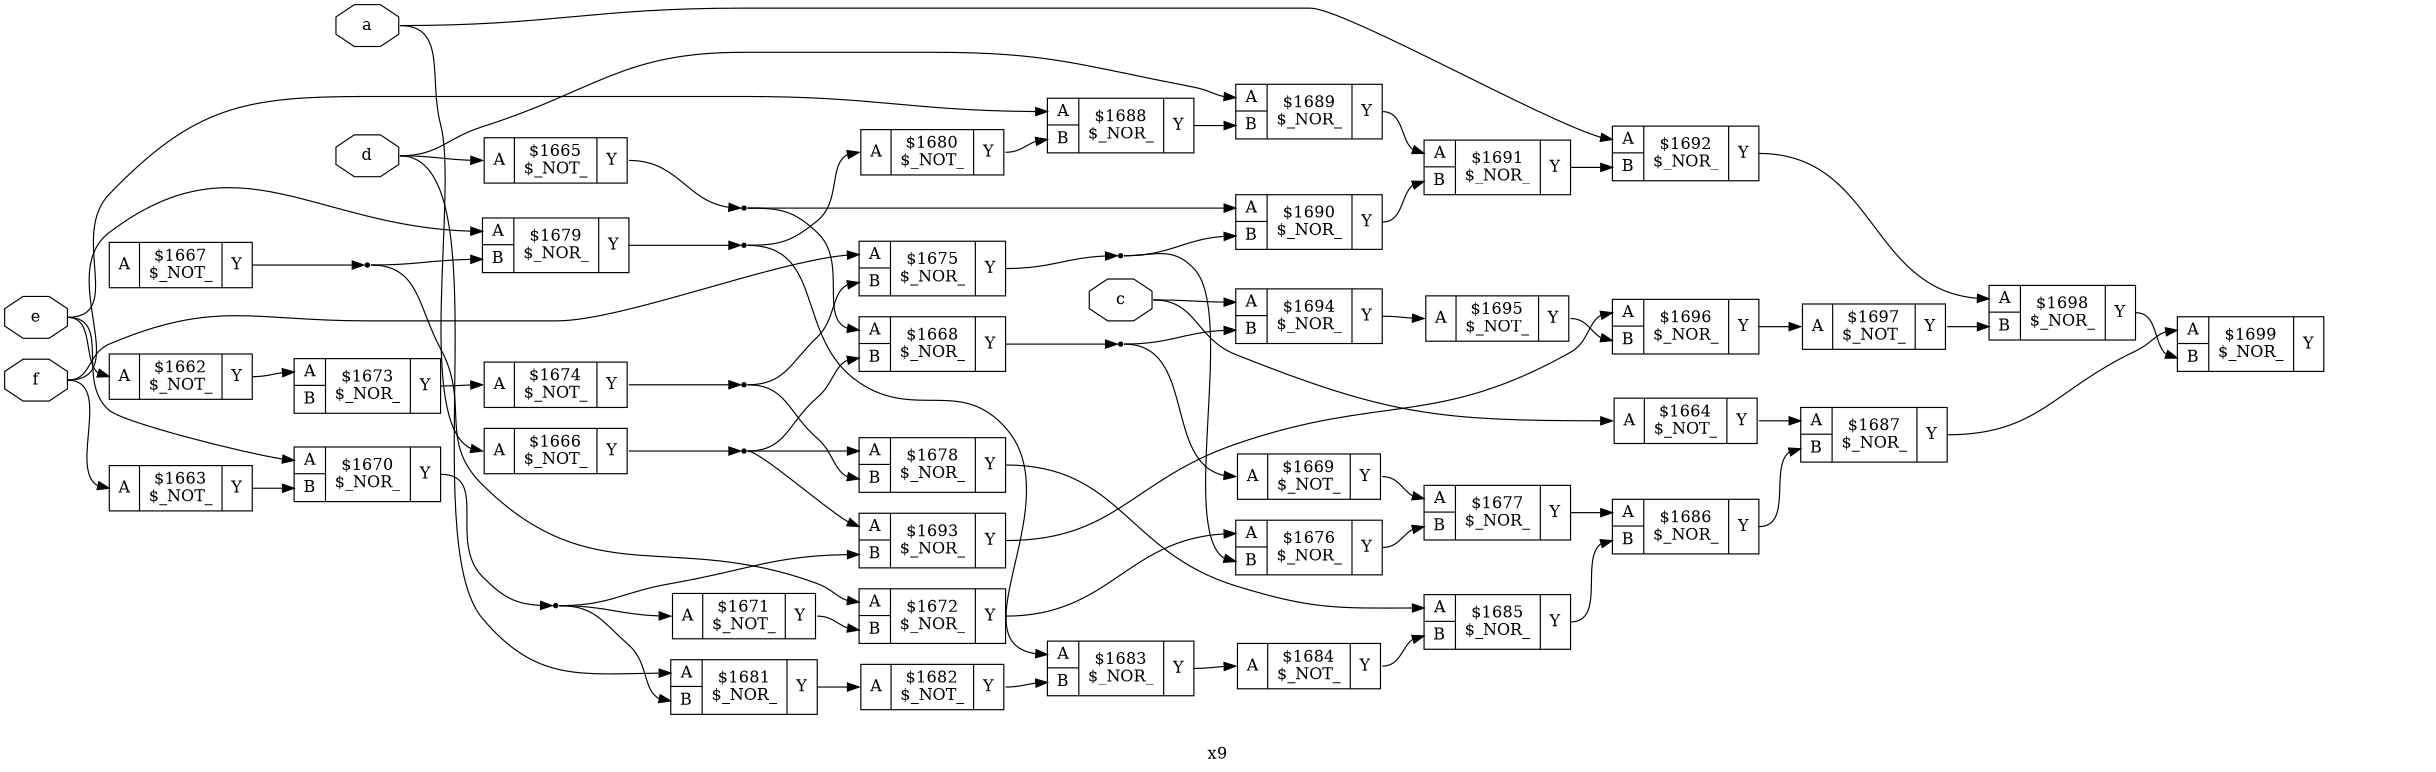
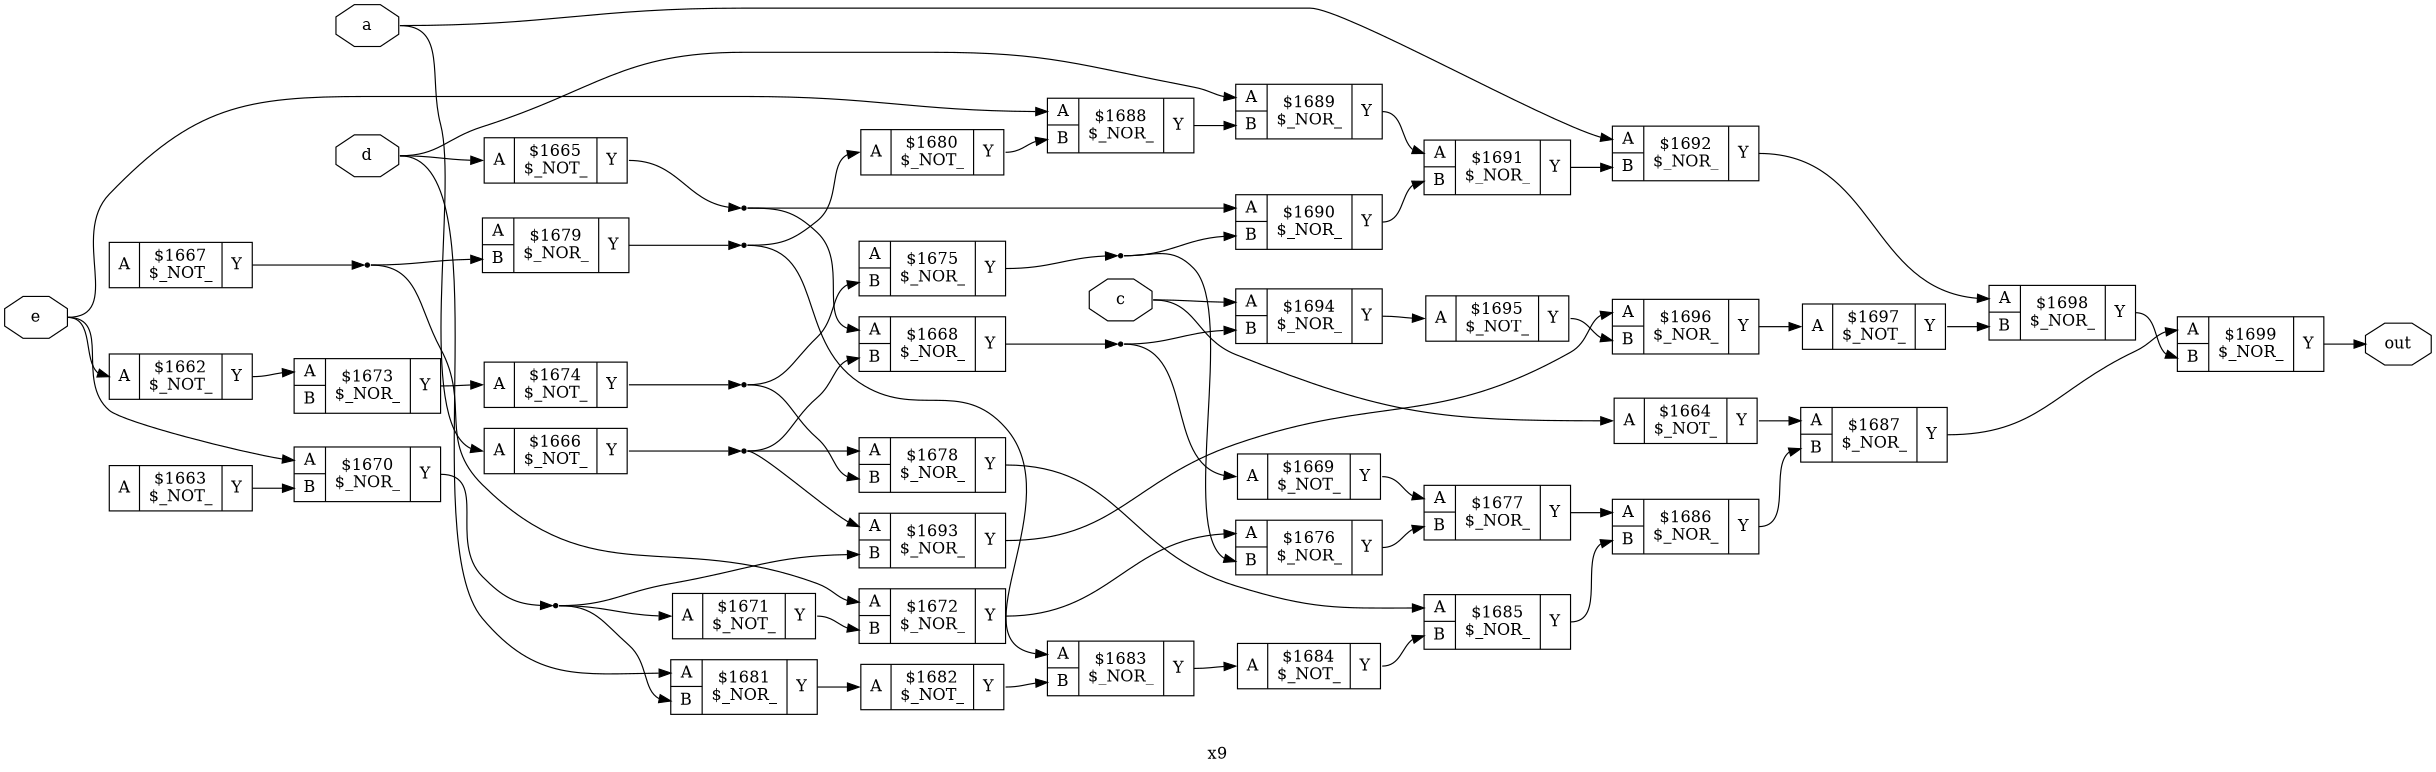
node "out": added
node "f": removed
